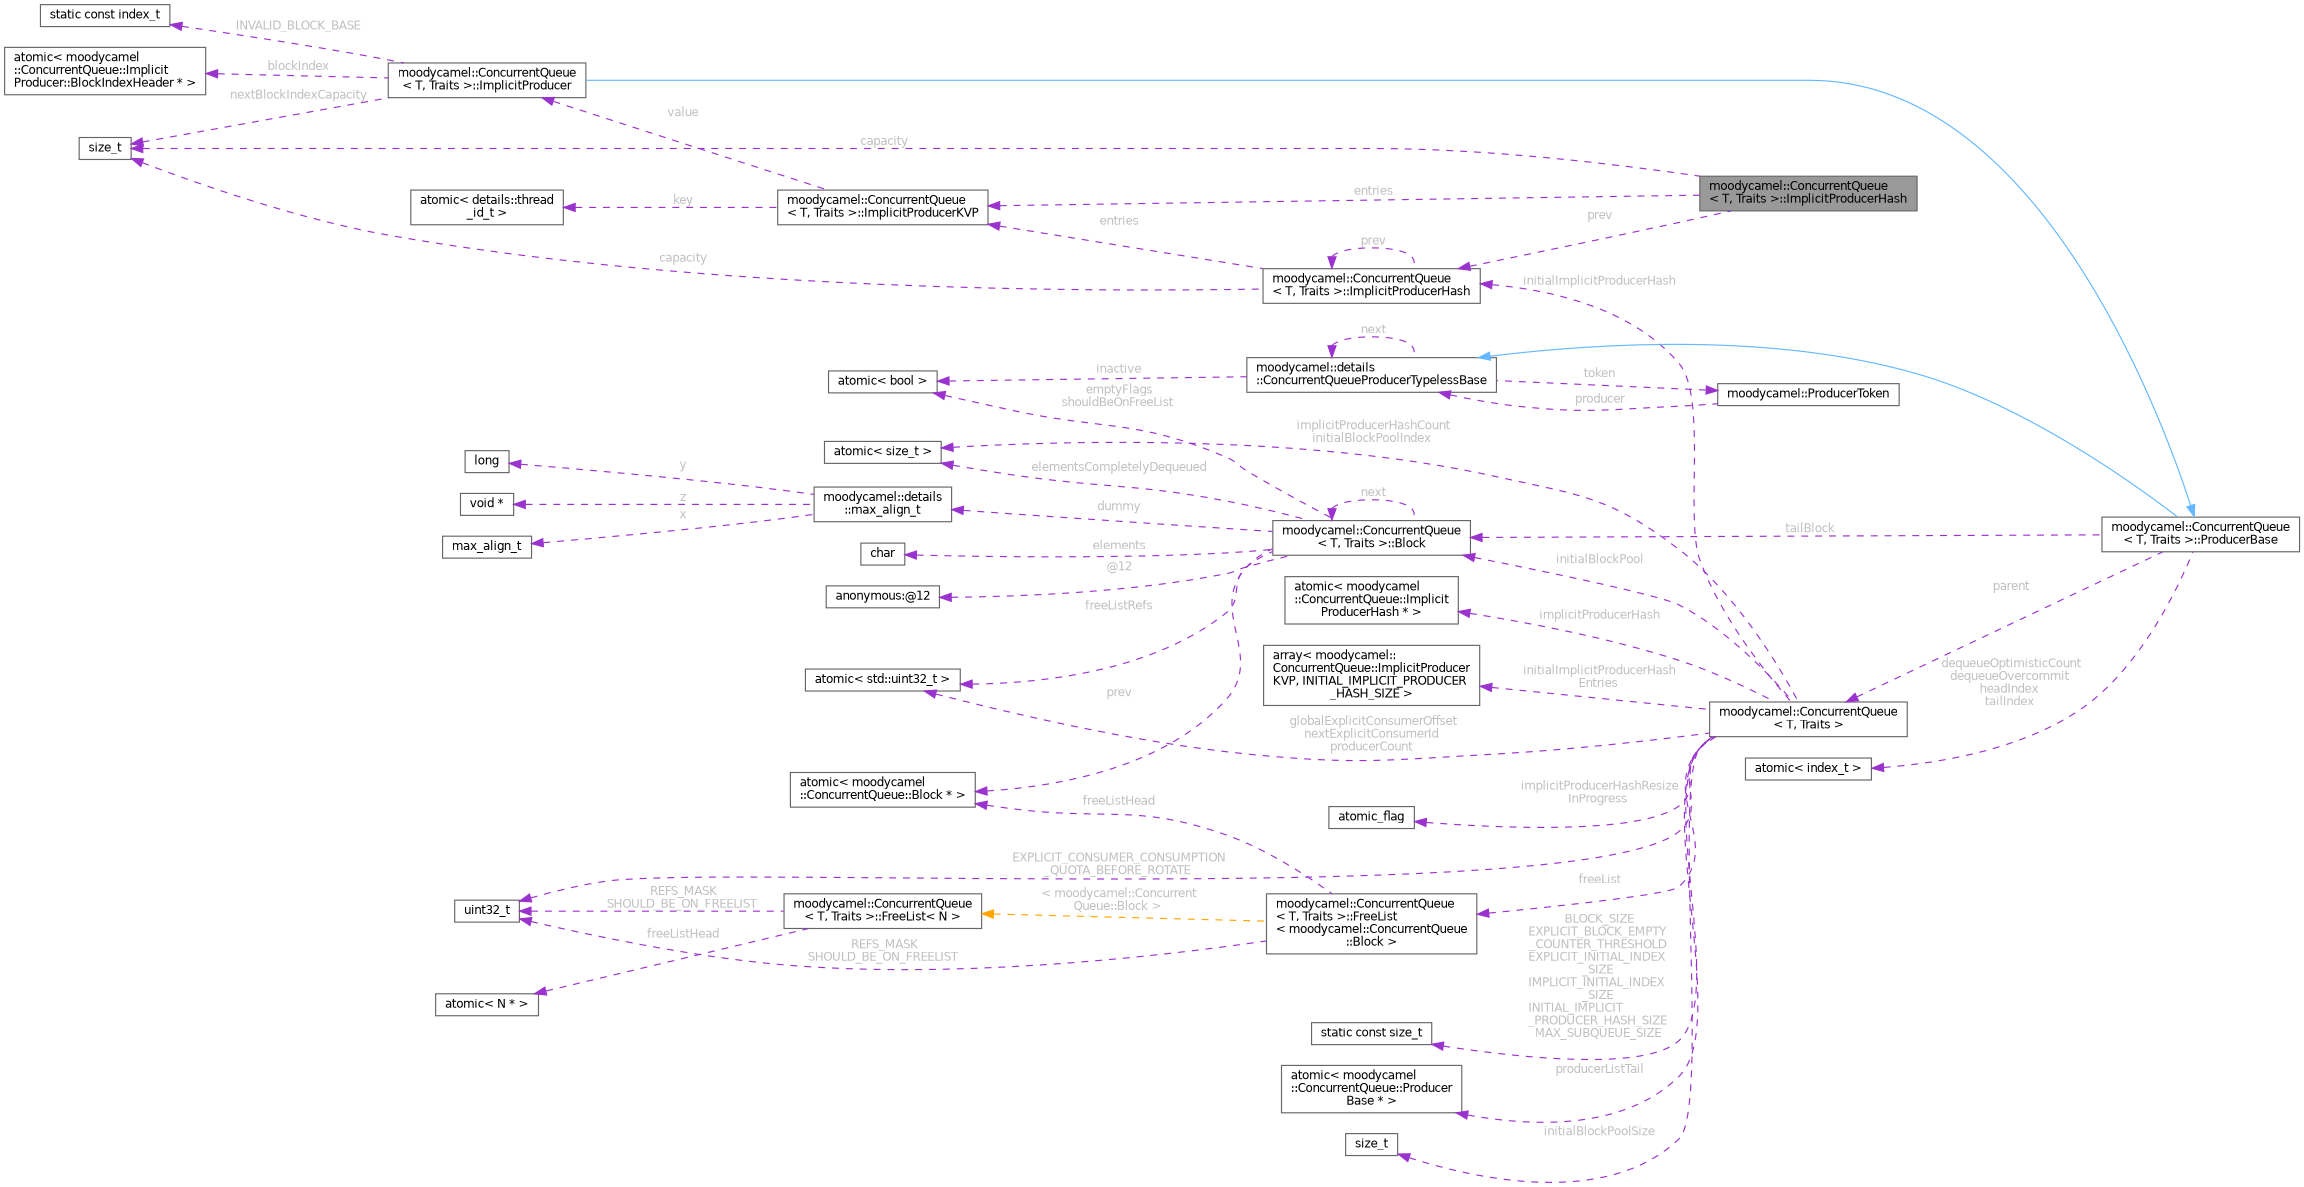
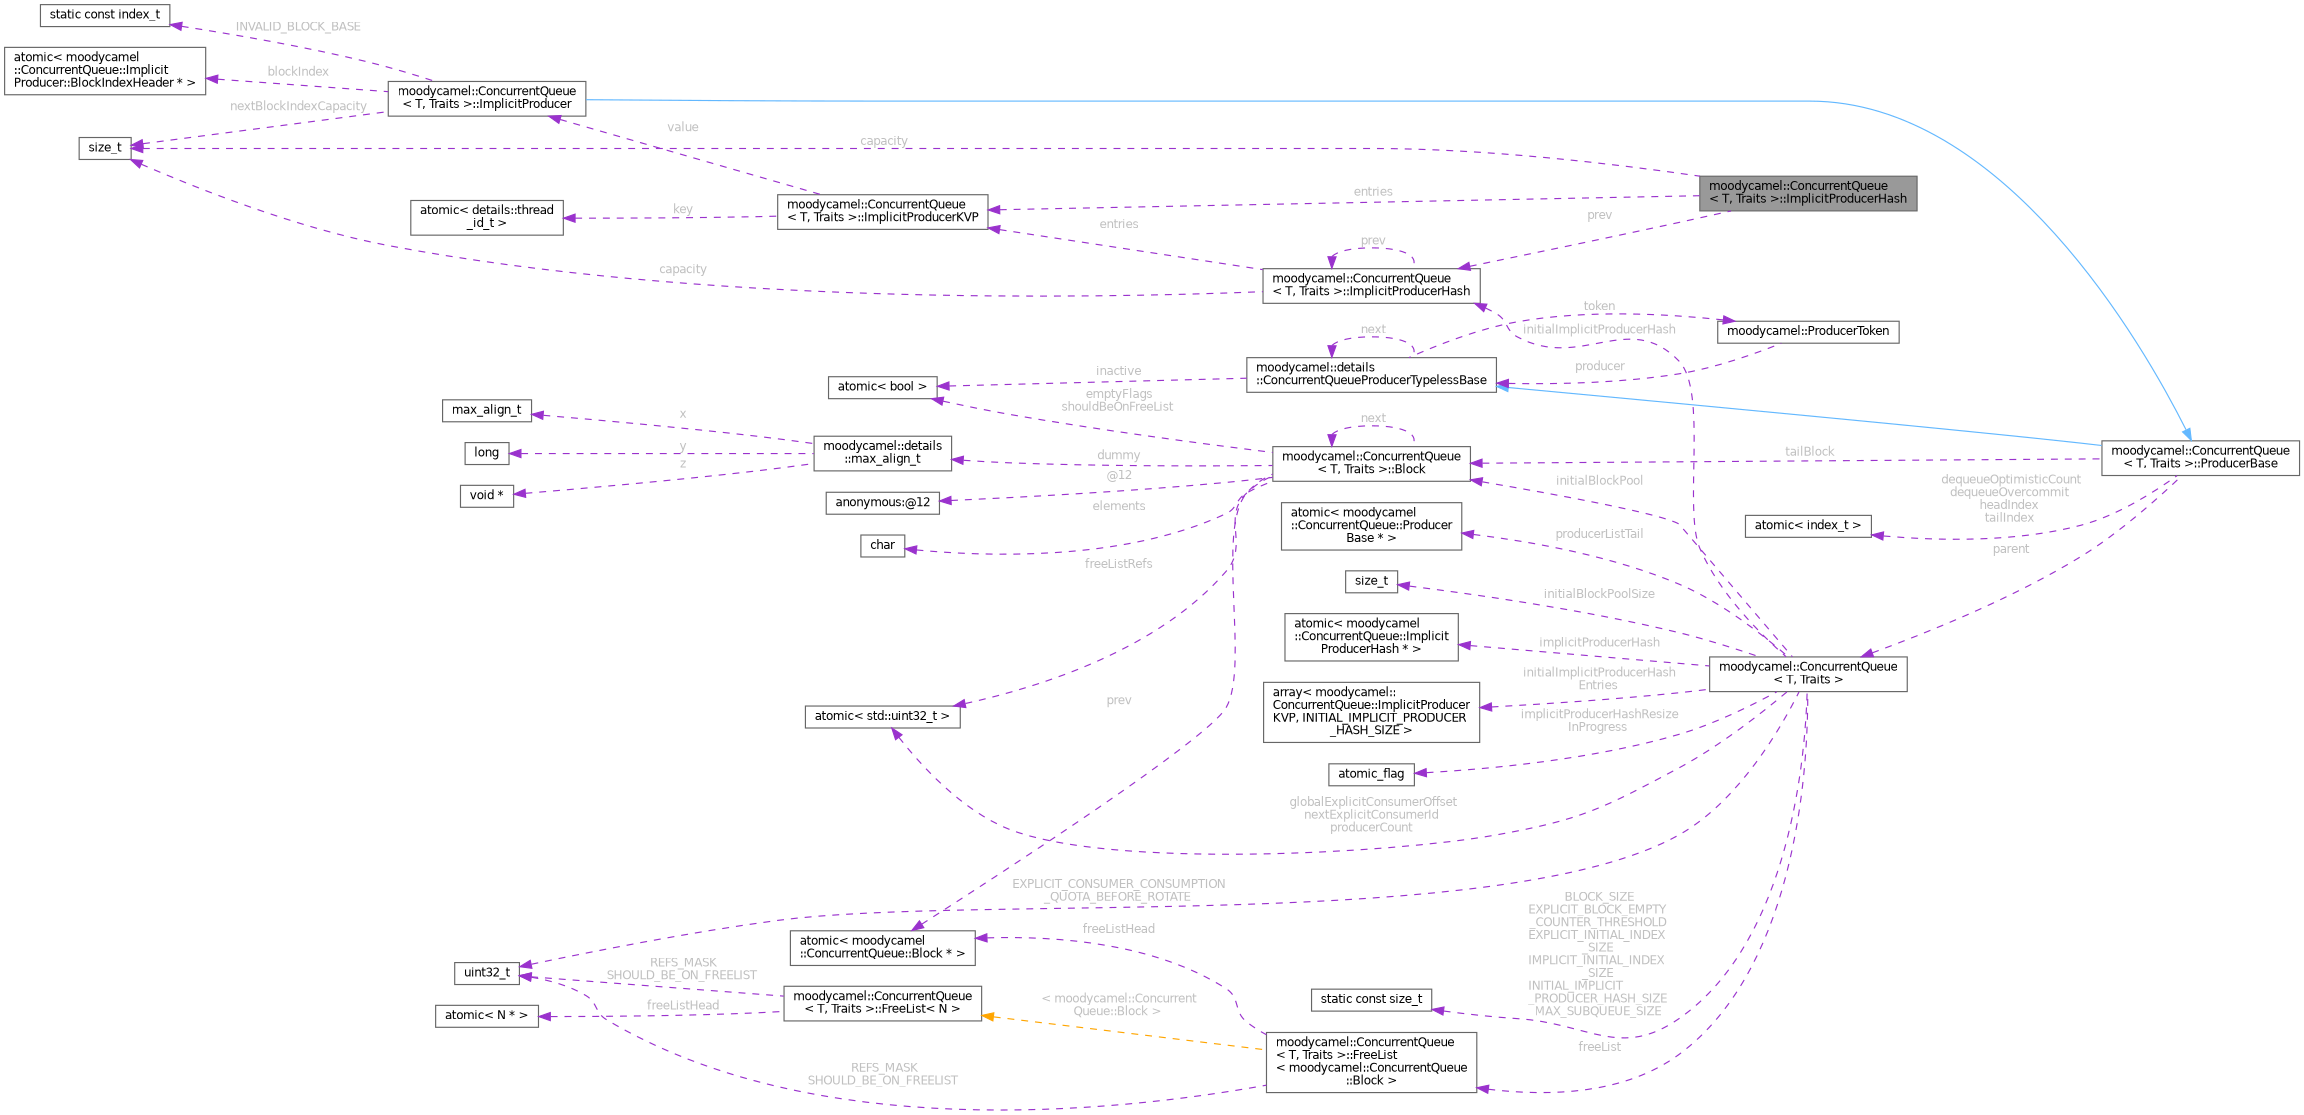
node "atomic< size_t >": removed
